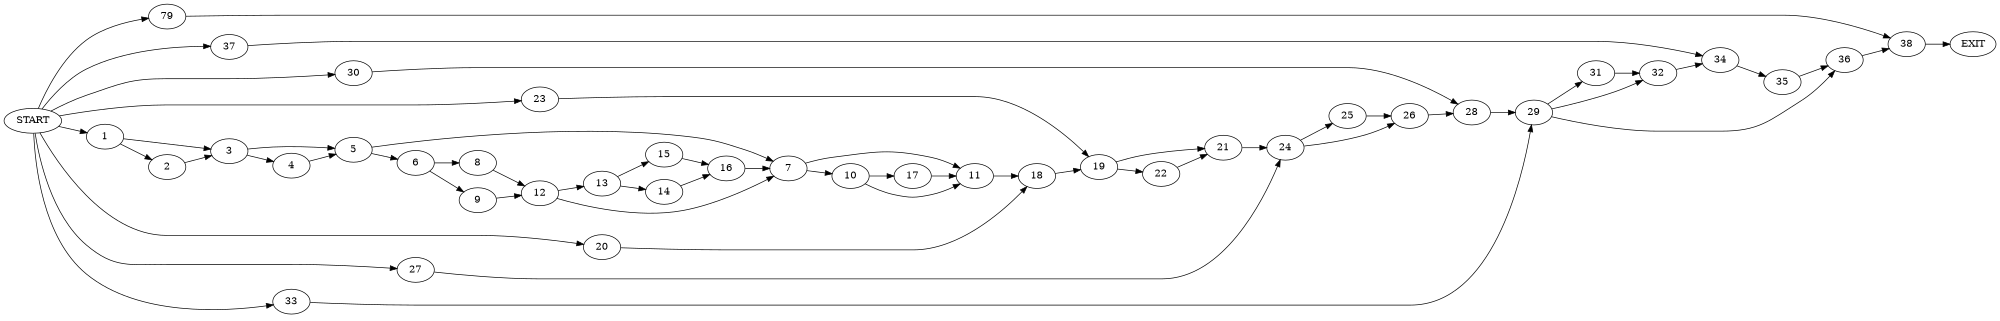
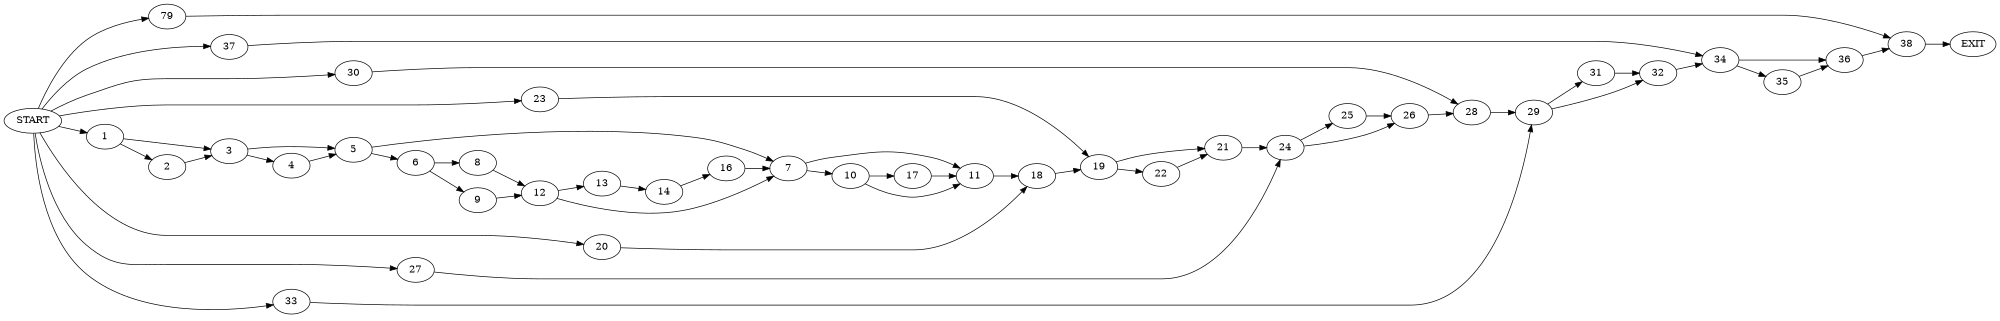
edge "29" -> "36": now "34" -> "36"
node "15": removed
